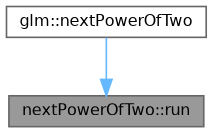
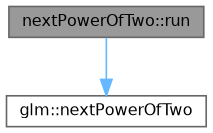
edge "glm::nextPowerOfTwo" -> "nextPowerOfTwo::run": reversed
